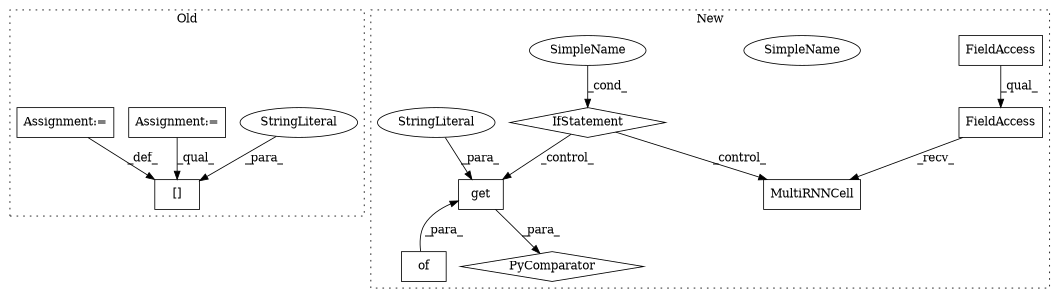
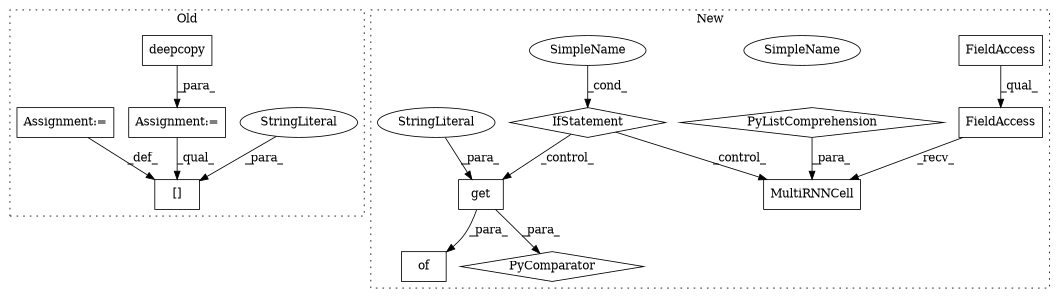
node "deepcopy": added
node "PyListComprehension": added
edge "of" -> "get": reversed
